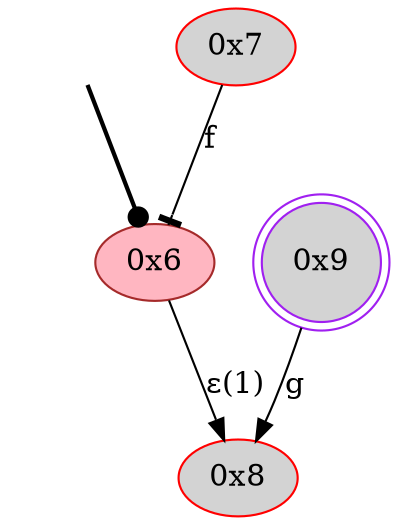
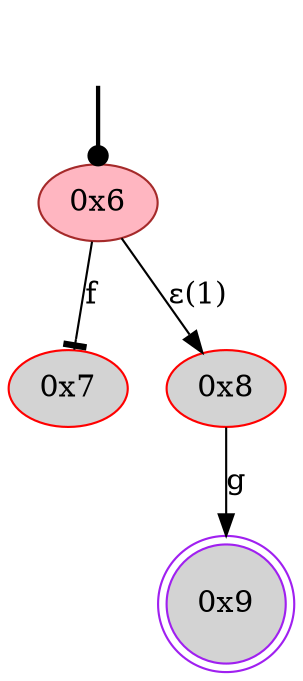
edge "0x7" -> "0x6": reversed
edge "0x9" -> "0x8": reversed
